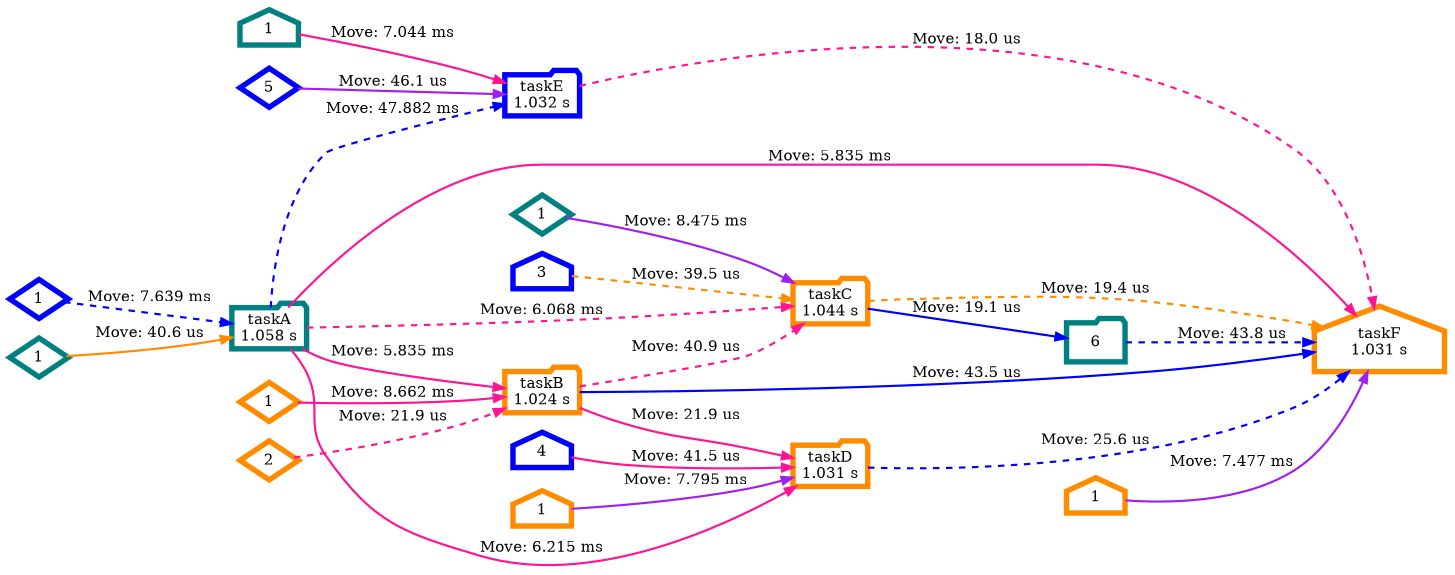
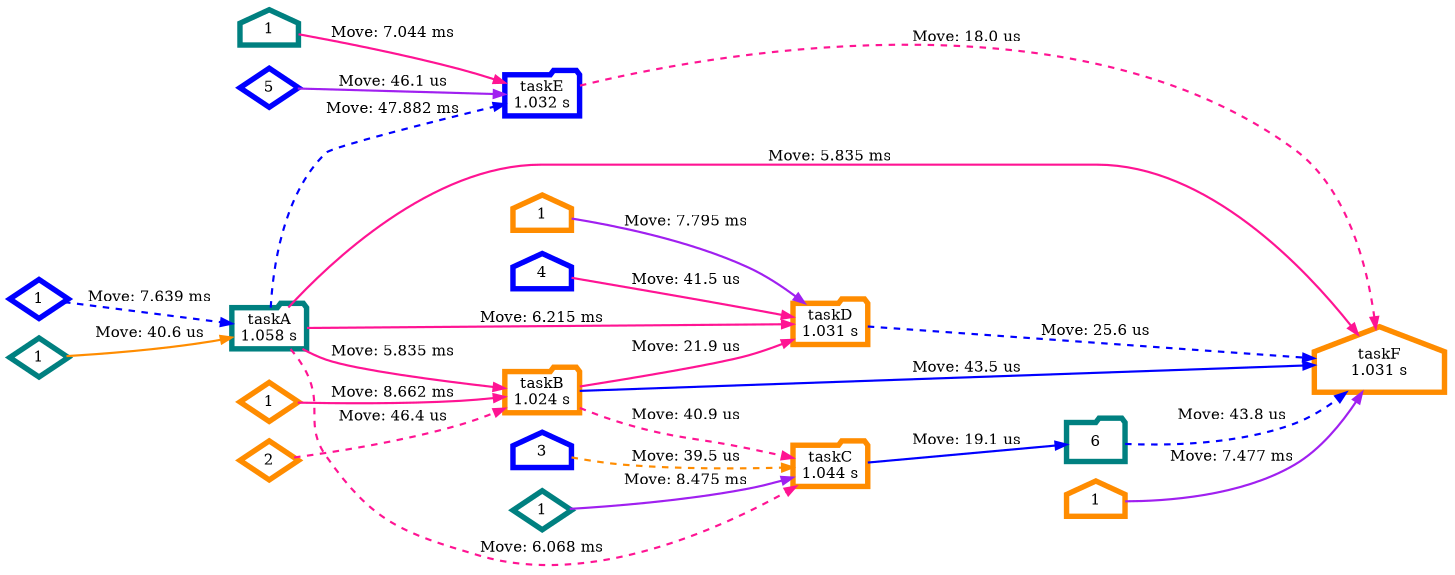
edge "taskC 1.044 s" -> "taskF 1.031 s": removed, label "Move: 19.4 us"
edge "2" -> "taskB 1.024 s": label "Move: 21.9 us" -> "Move: 46.4 us"
